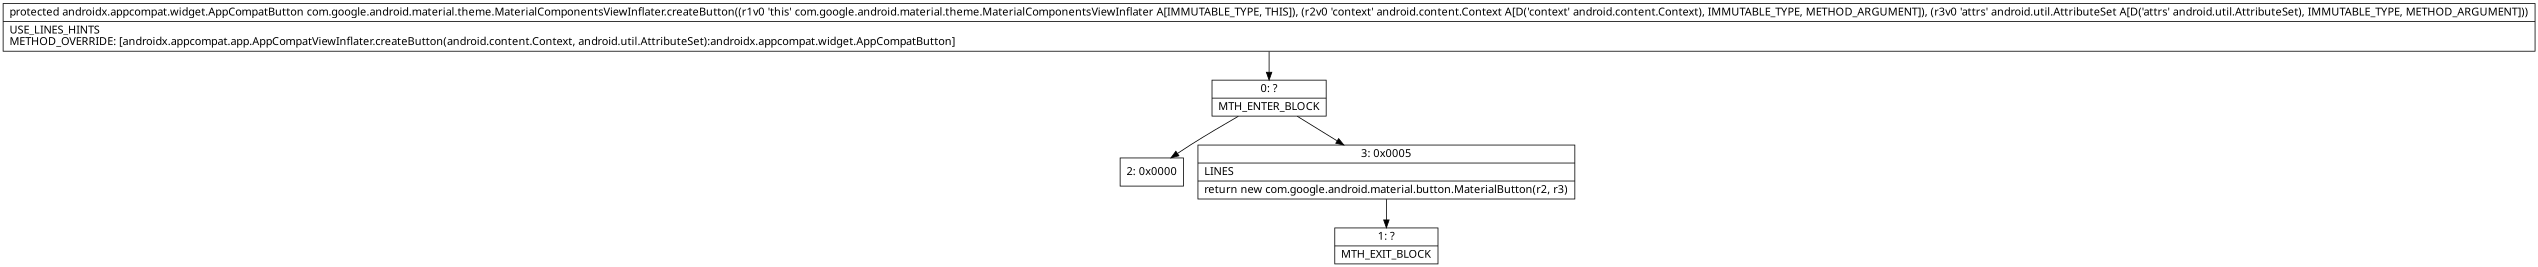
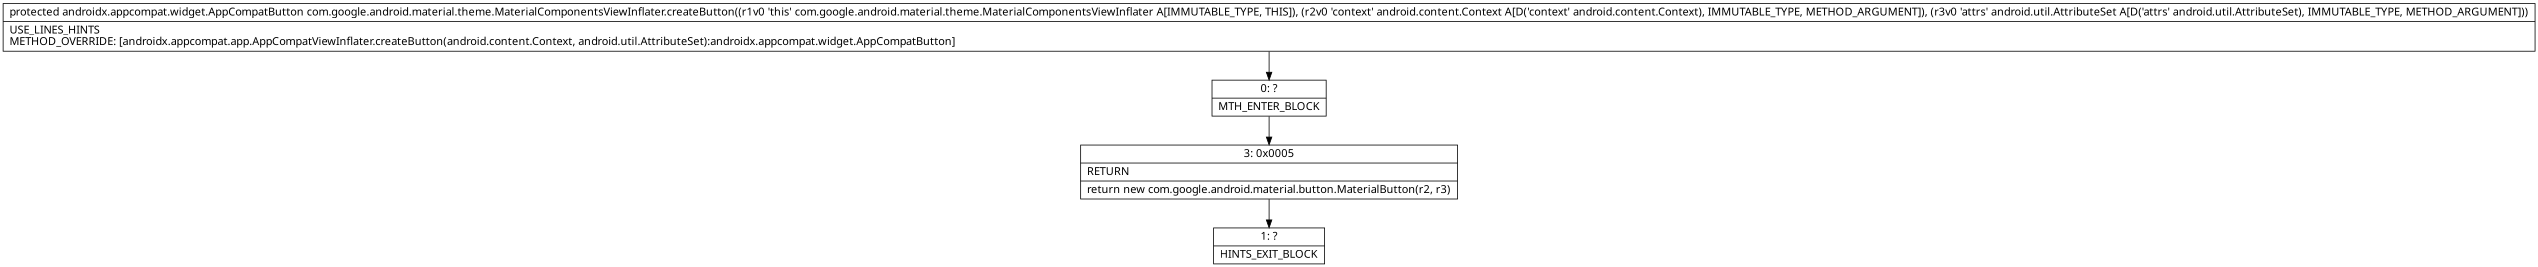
node "2: 0x0000": removed
node "3: 0x0005": text "LINES" -> "RETURN"
node "1: ?": text "MTH_EXIT_BLOCK" -> "HINTS_EXIT_BLOCK"
